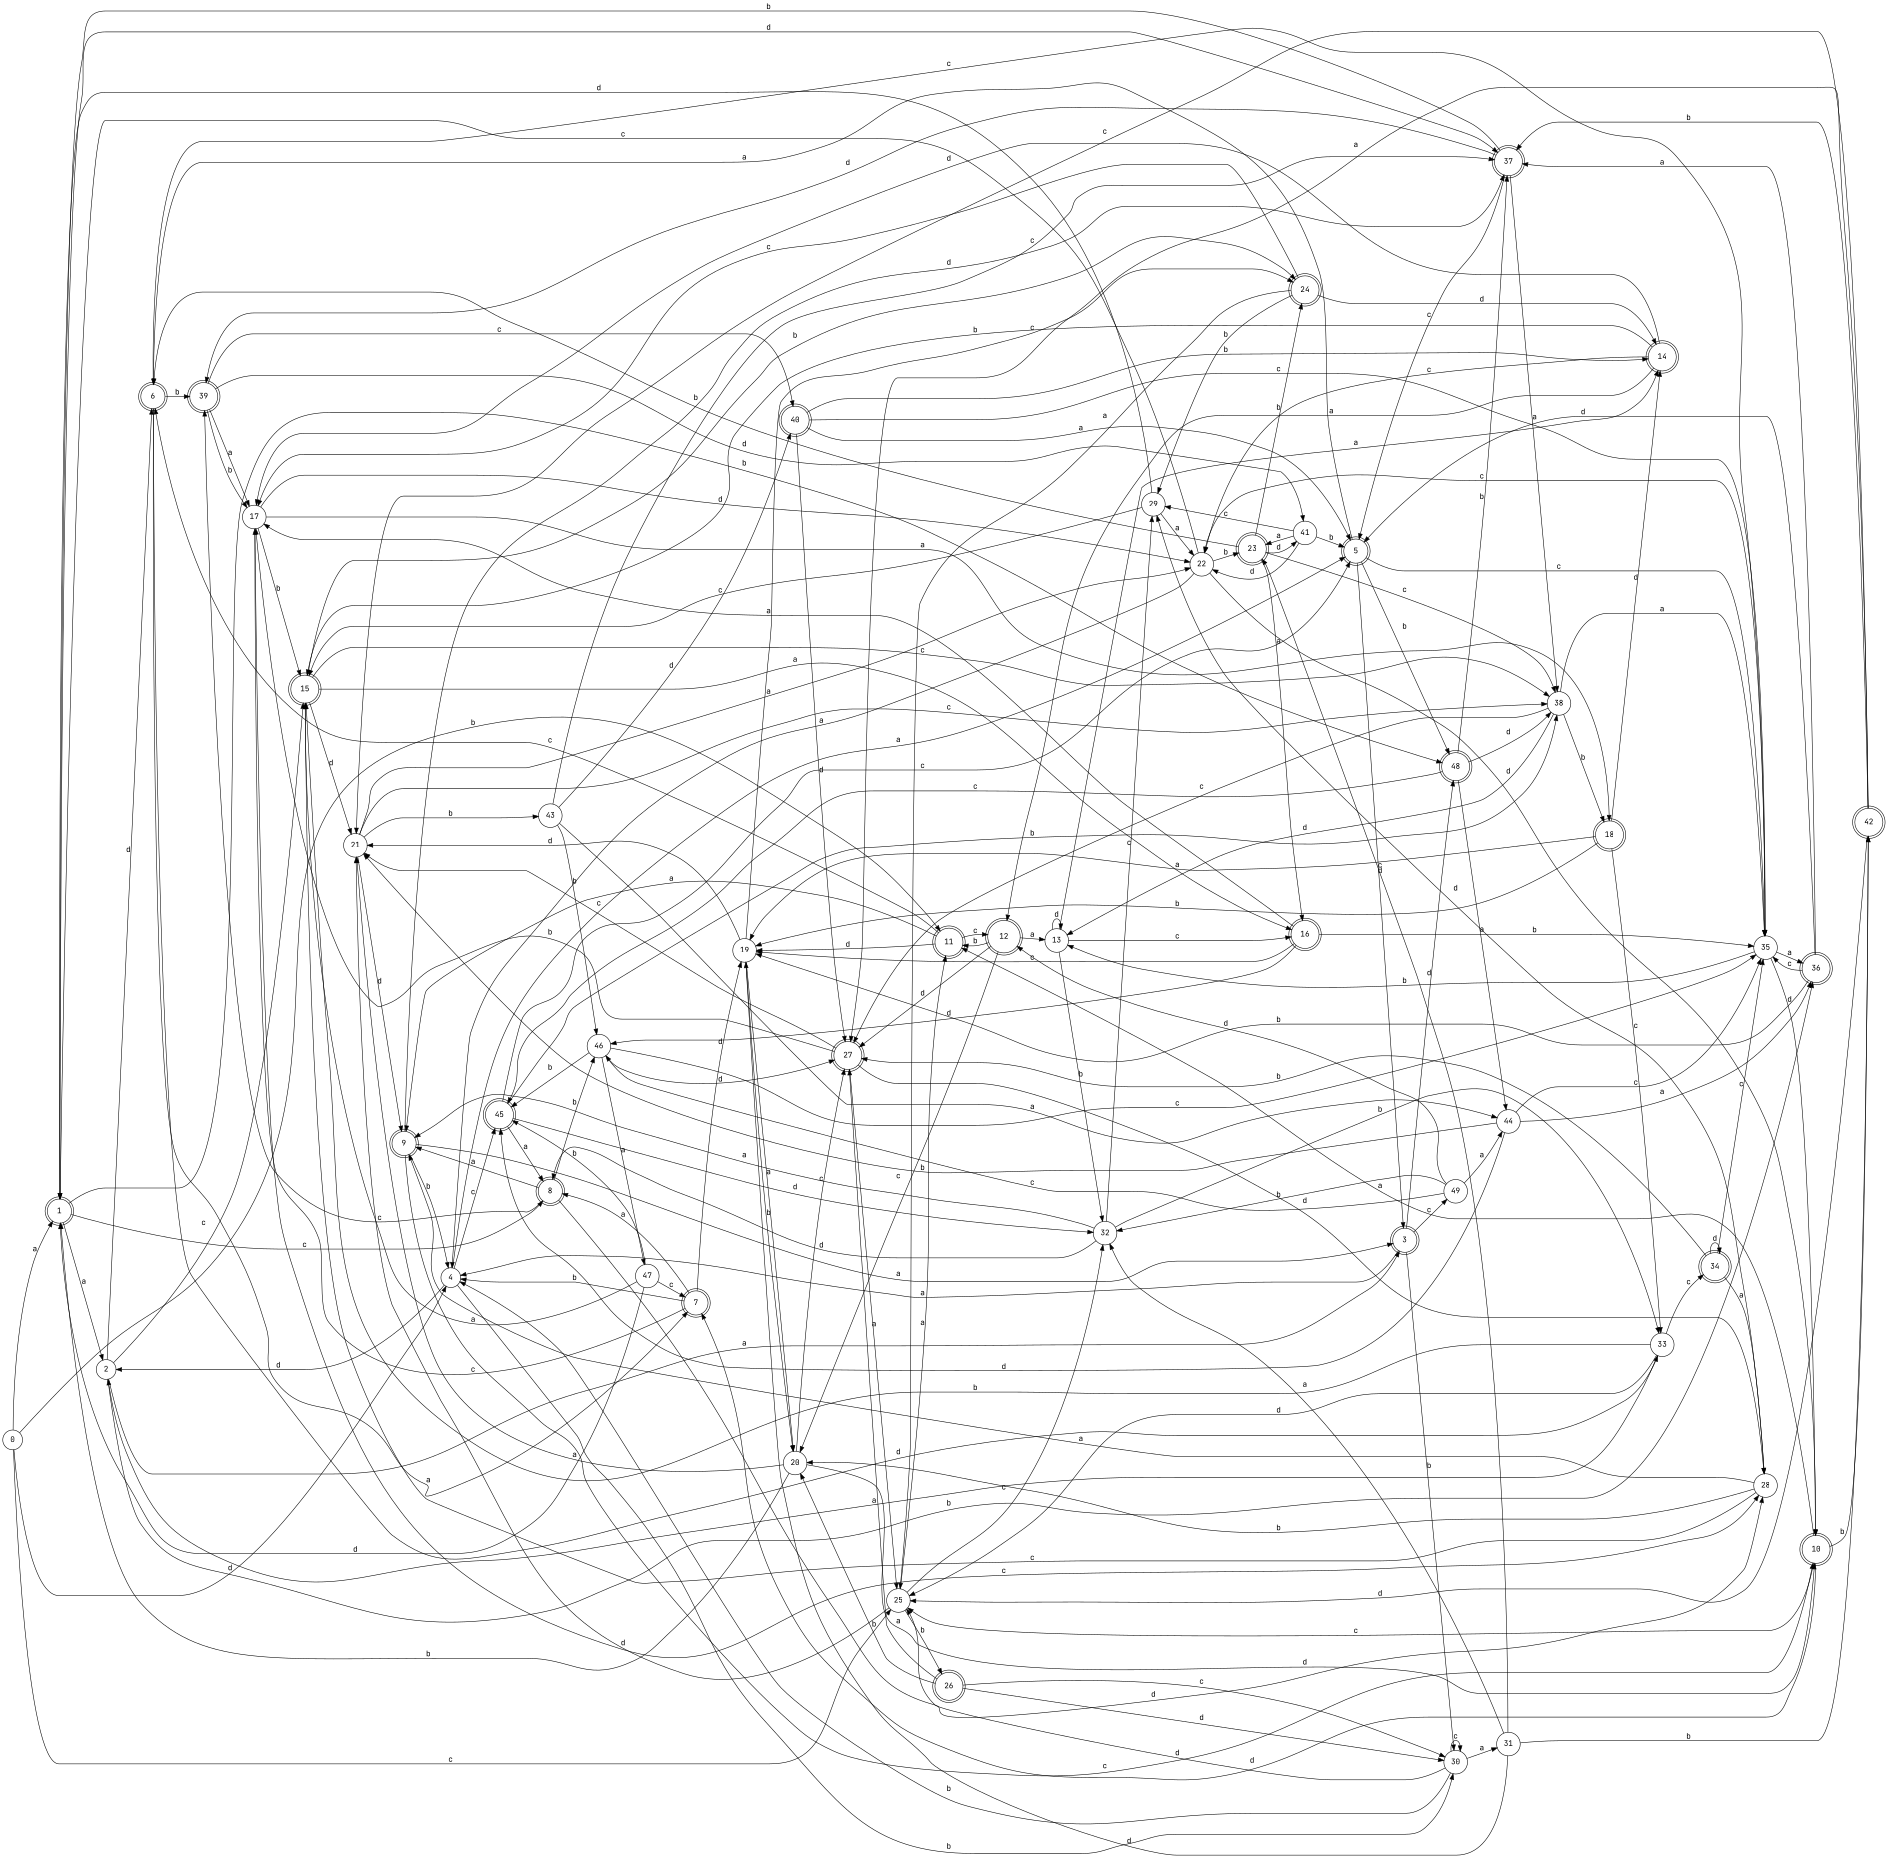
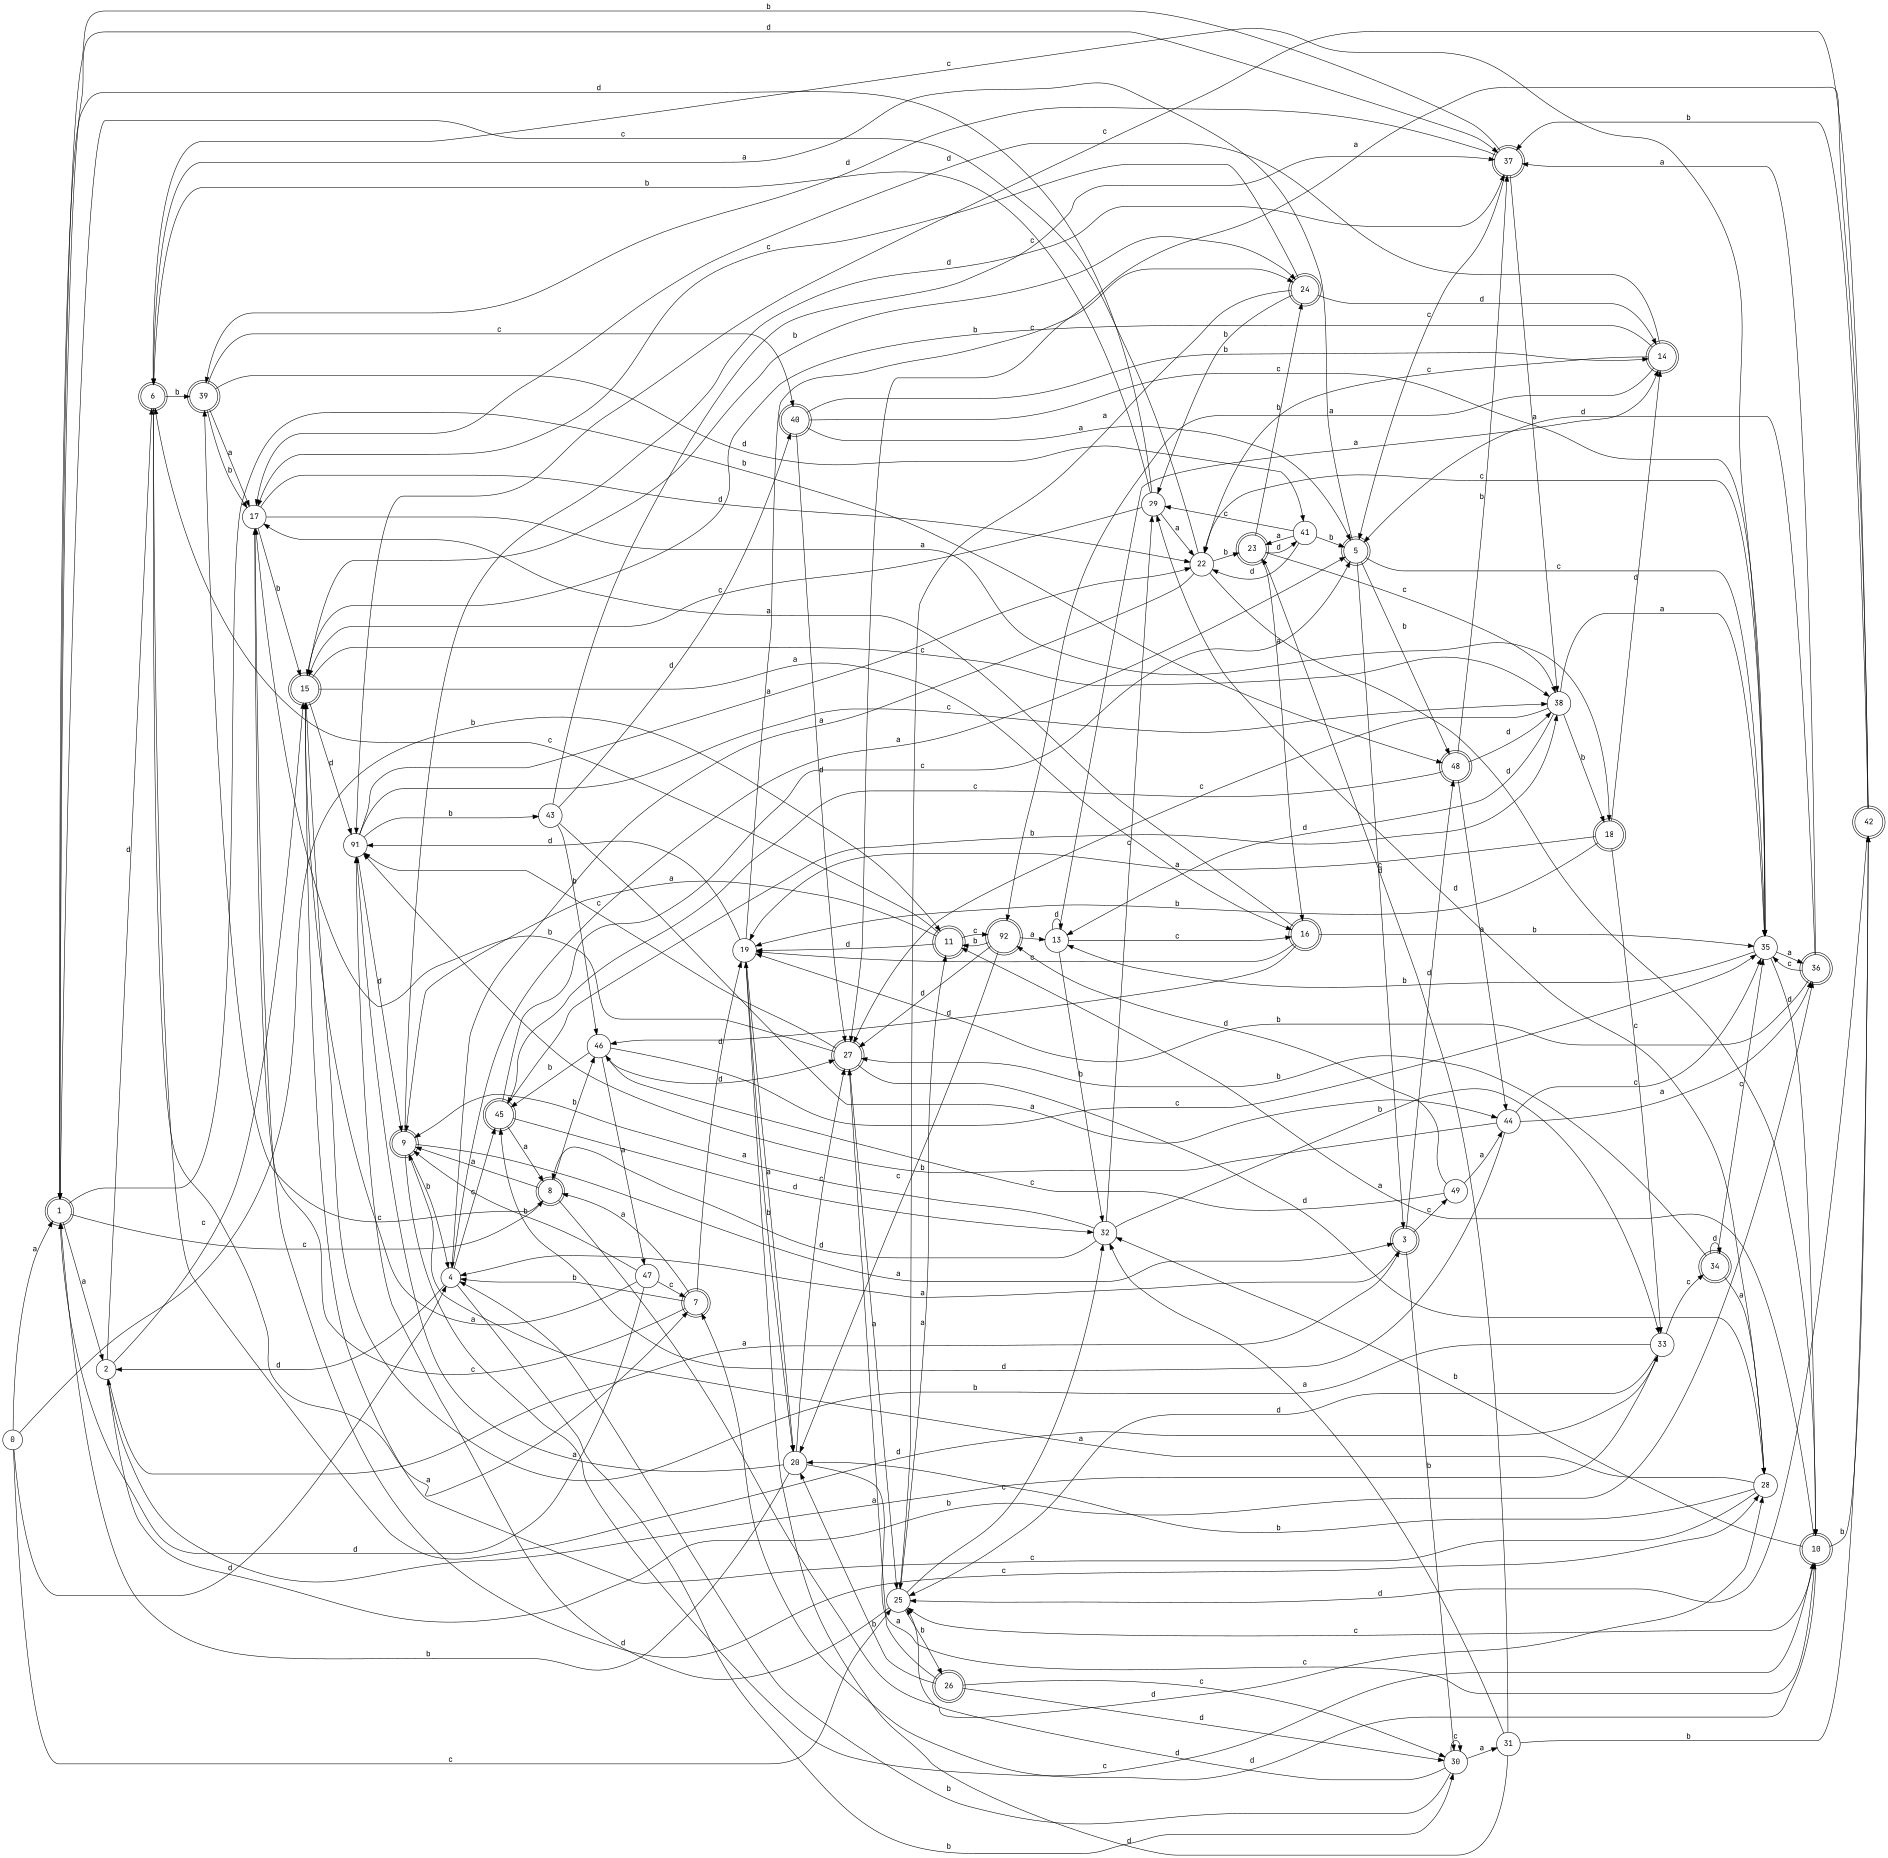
edge "23" -> "6": now "29" -> "6"
node "21": label "21" -> "91"
node "12": label "12" -> "92"
edge "47" -> "45": now "47" -> "9"
edge "49" -> "32": now "10" -> "32"
edge "20" -> "10": label "d" -> "c"
